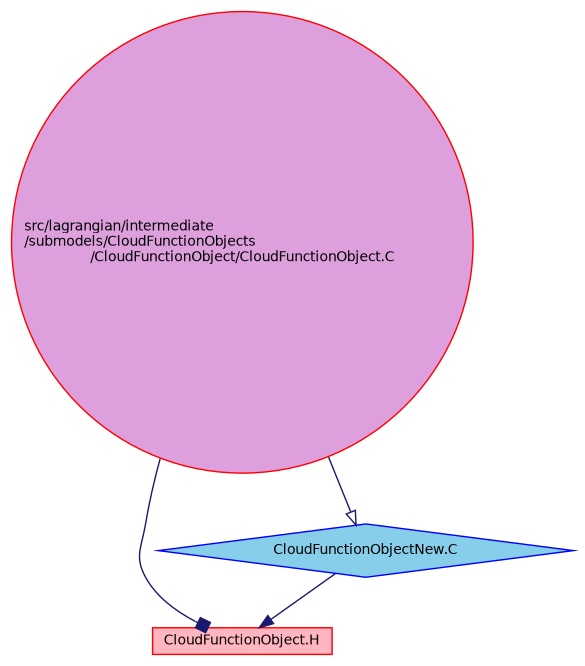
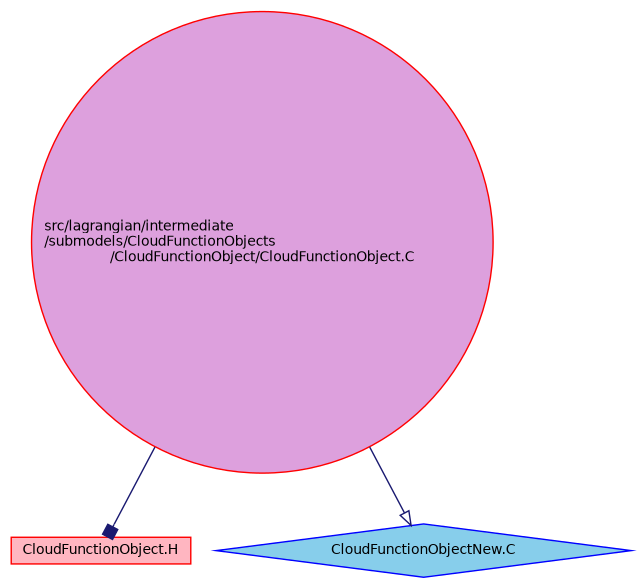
edge "CloudFunctionObjectNew.C" -> "CloudFunctionObject.H": removed
